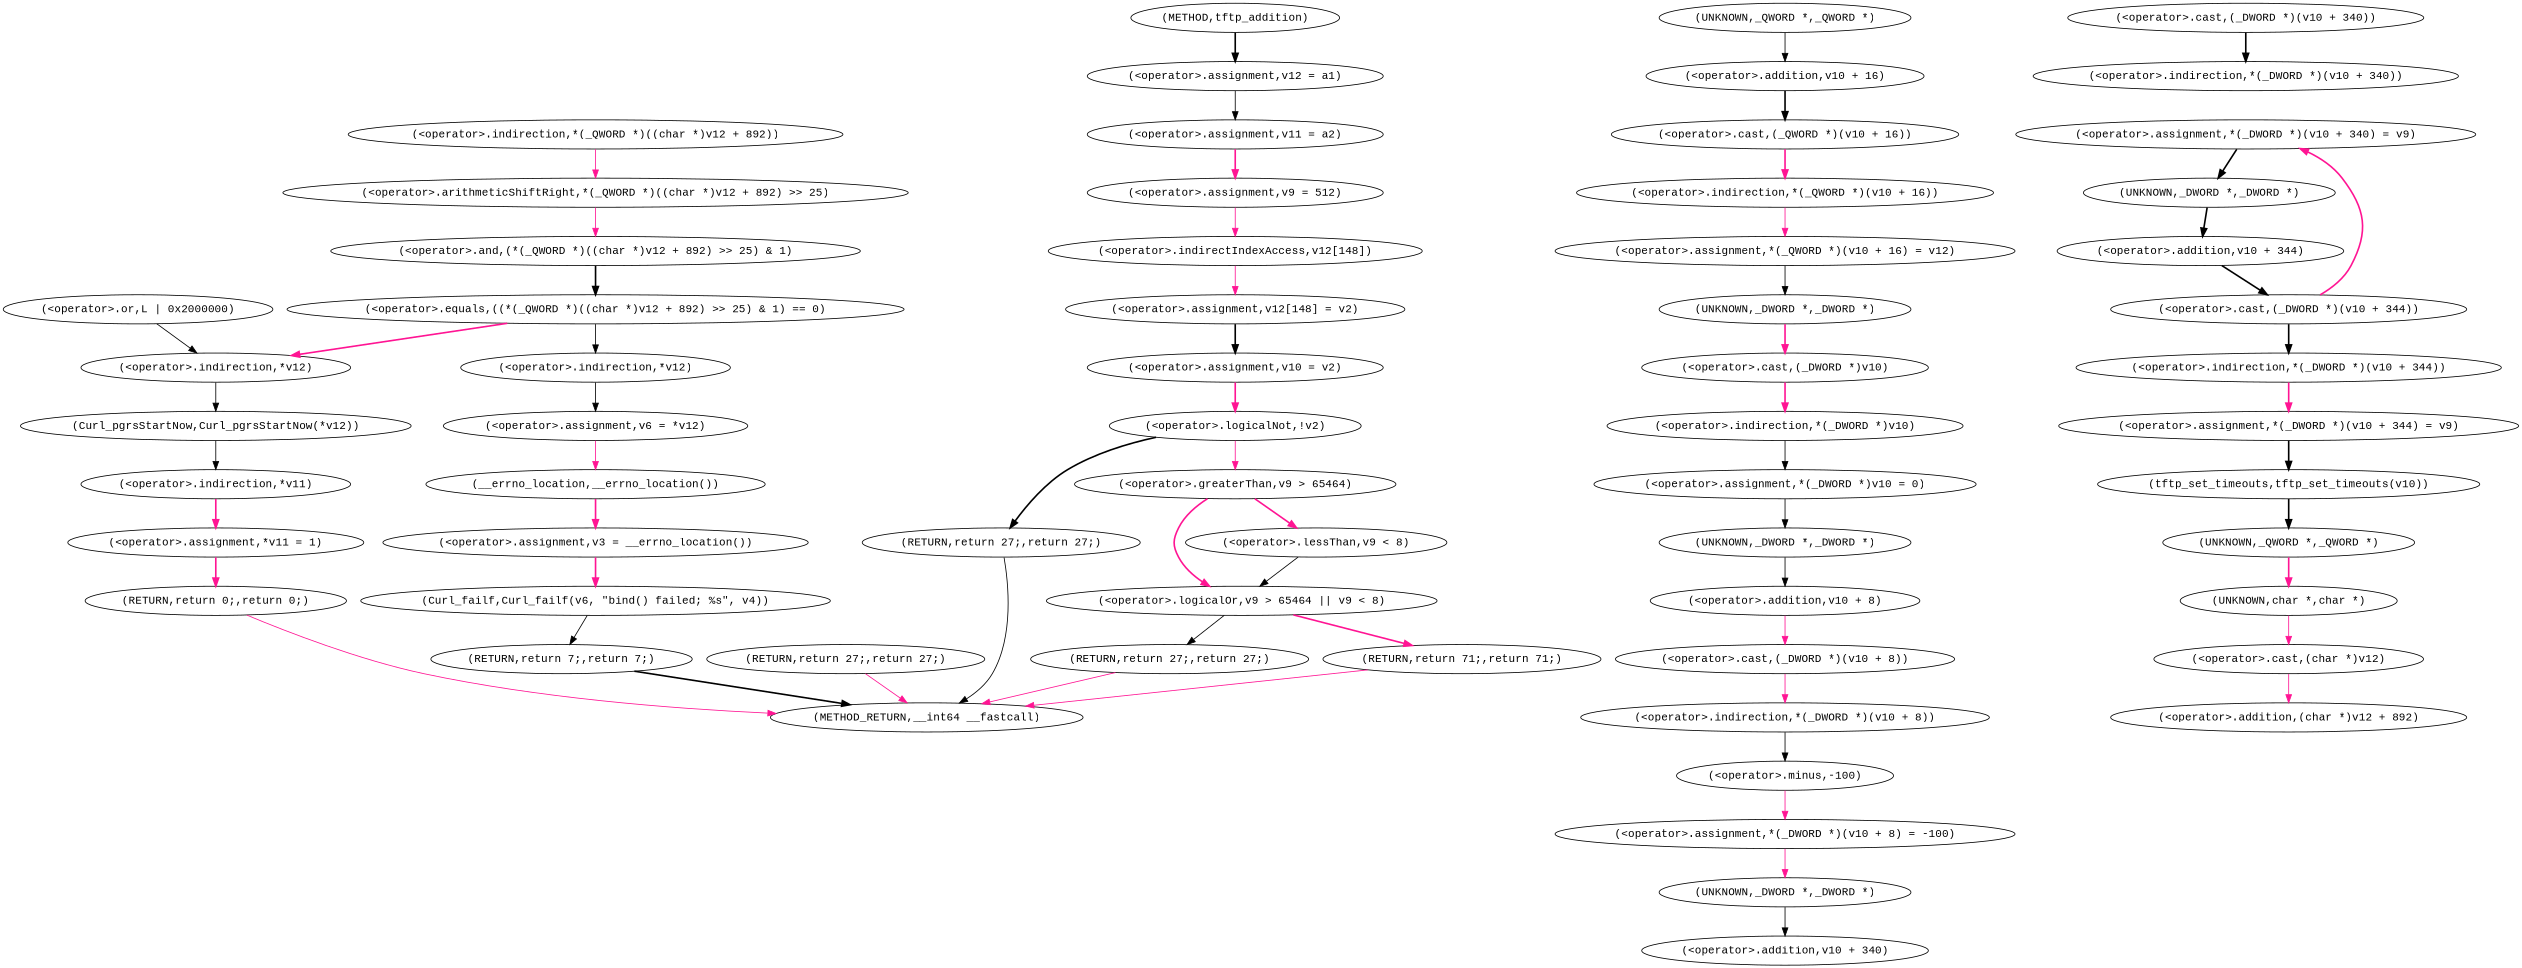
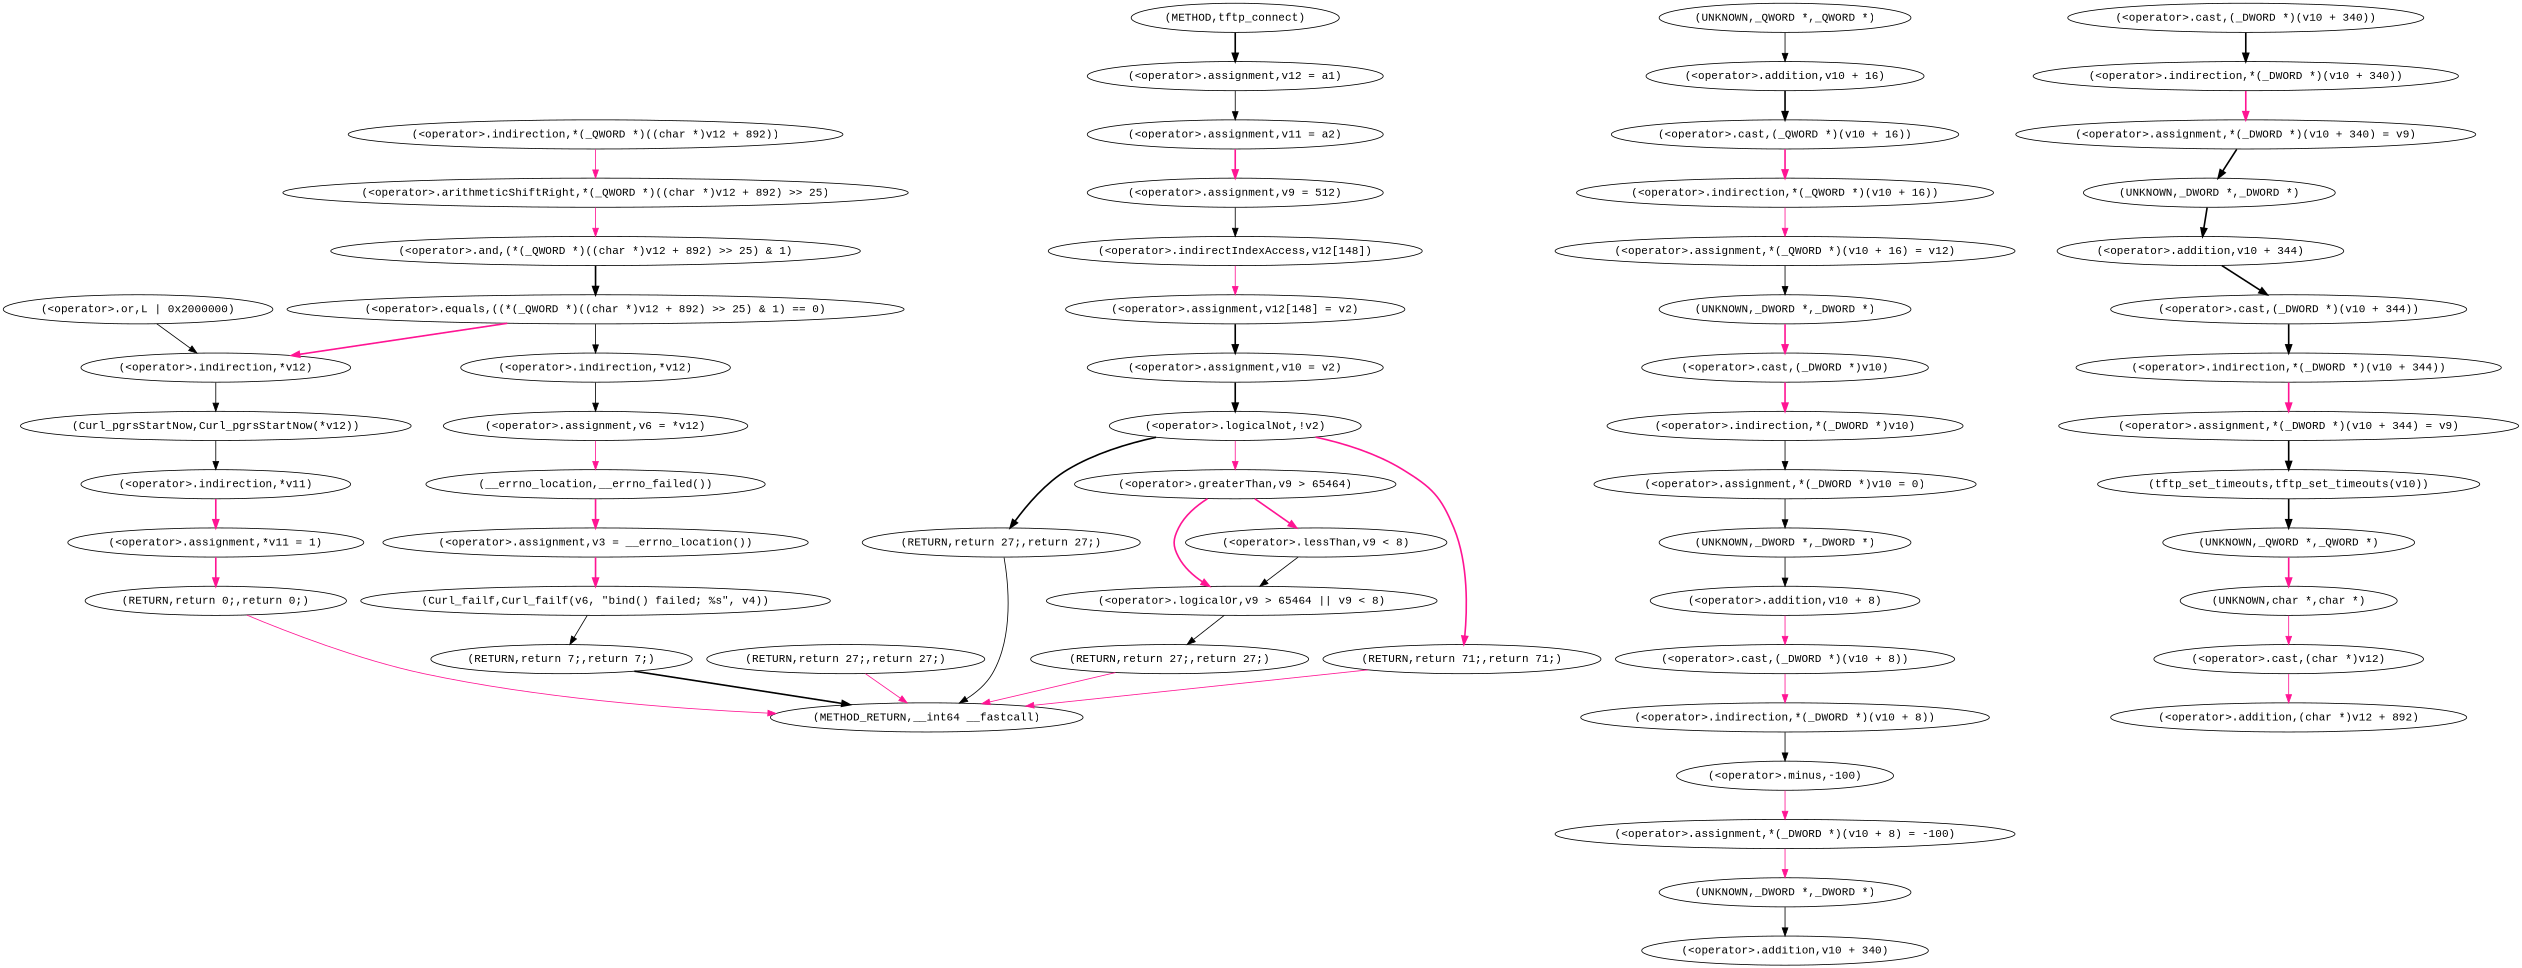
node "(METHOD,tftp_addition)": label "(METHOD,tftp_addition)" -> "(METHOD,tftp_connect)"
edge "(<operator>.assignment,v9 = 512)" -> "(<operator>.indirectIndexAccess,v12[148])": color deeppink -> black
edge "(<operator>.cast,(_DWORD *)(v10 + 344))" -> "(<operator>.assignment,*(_DWORD *)(v10 + 340) = v9)": now "(<operator>.indirection,*(_DWORD *)(v10 + 340))" -> "(<operator>.assignment,*(_DWORD *)(v10 + 340) = v9)"
edge "(<operator>.assignment,v10 = v2)" -> "(<operator>.logicalNot,!v2)": color deeppink -> black
node "(__errno_location,__errno_location())": label "(__errno_location,__errno_location())" -> "(__errno_location,__errno_failed())"
edge "(<operator>.logicalOr,v9 > 65464 || v9 < 8)" -> "(RETURN,return 71;,return 71;)": now "(<operator>.logicalNot,!v2)" -> "(RETURN,return 71;,return 71;)"
